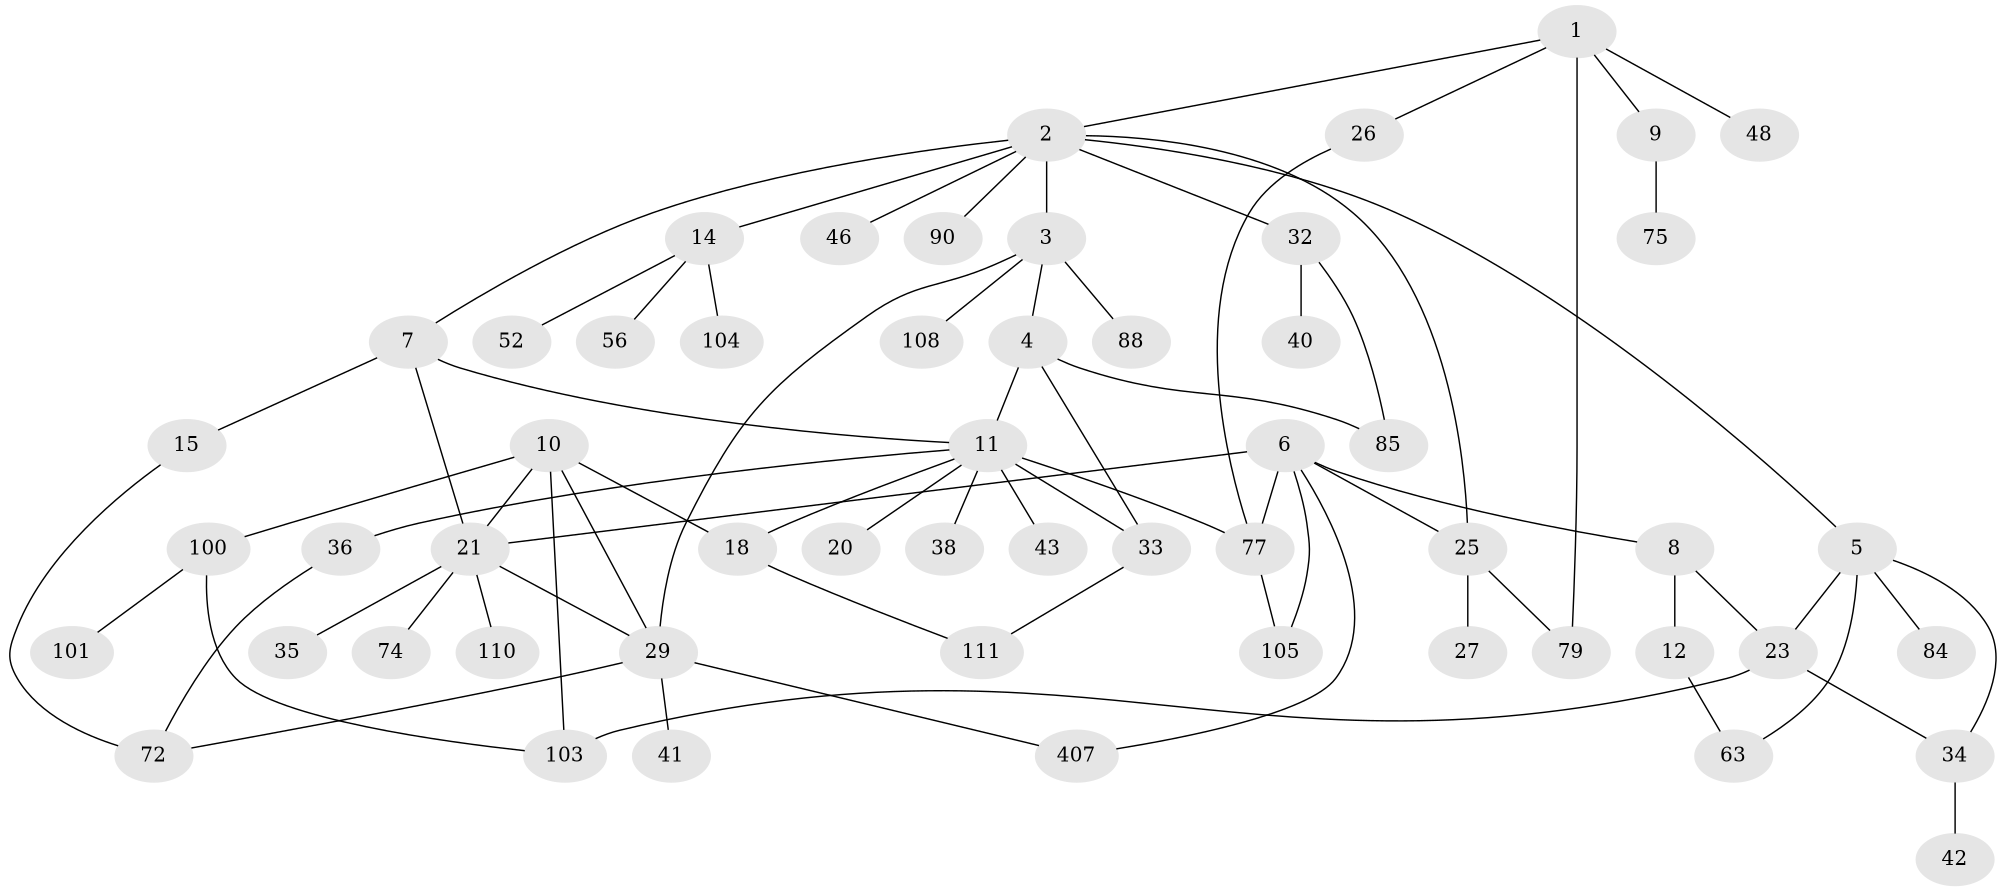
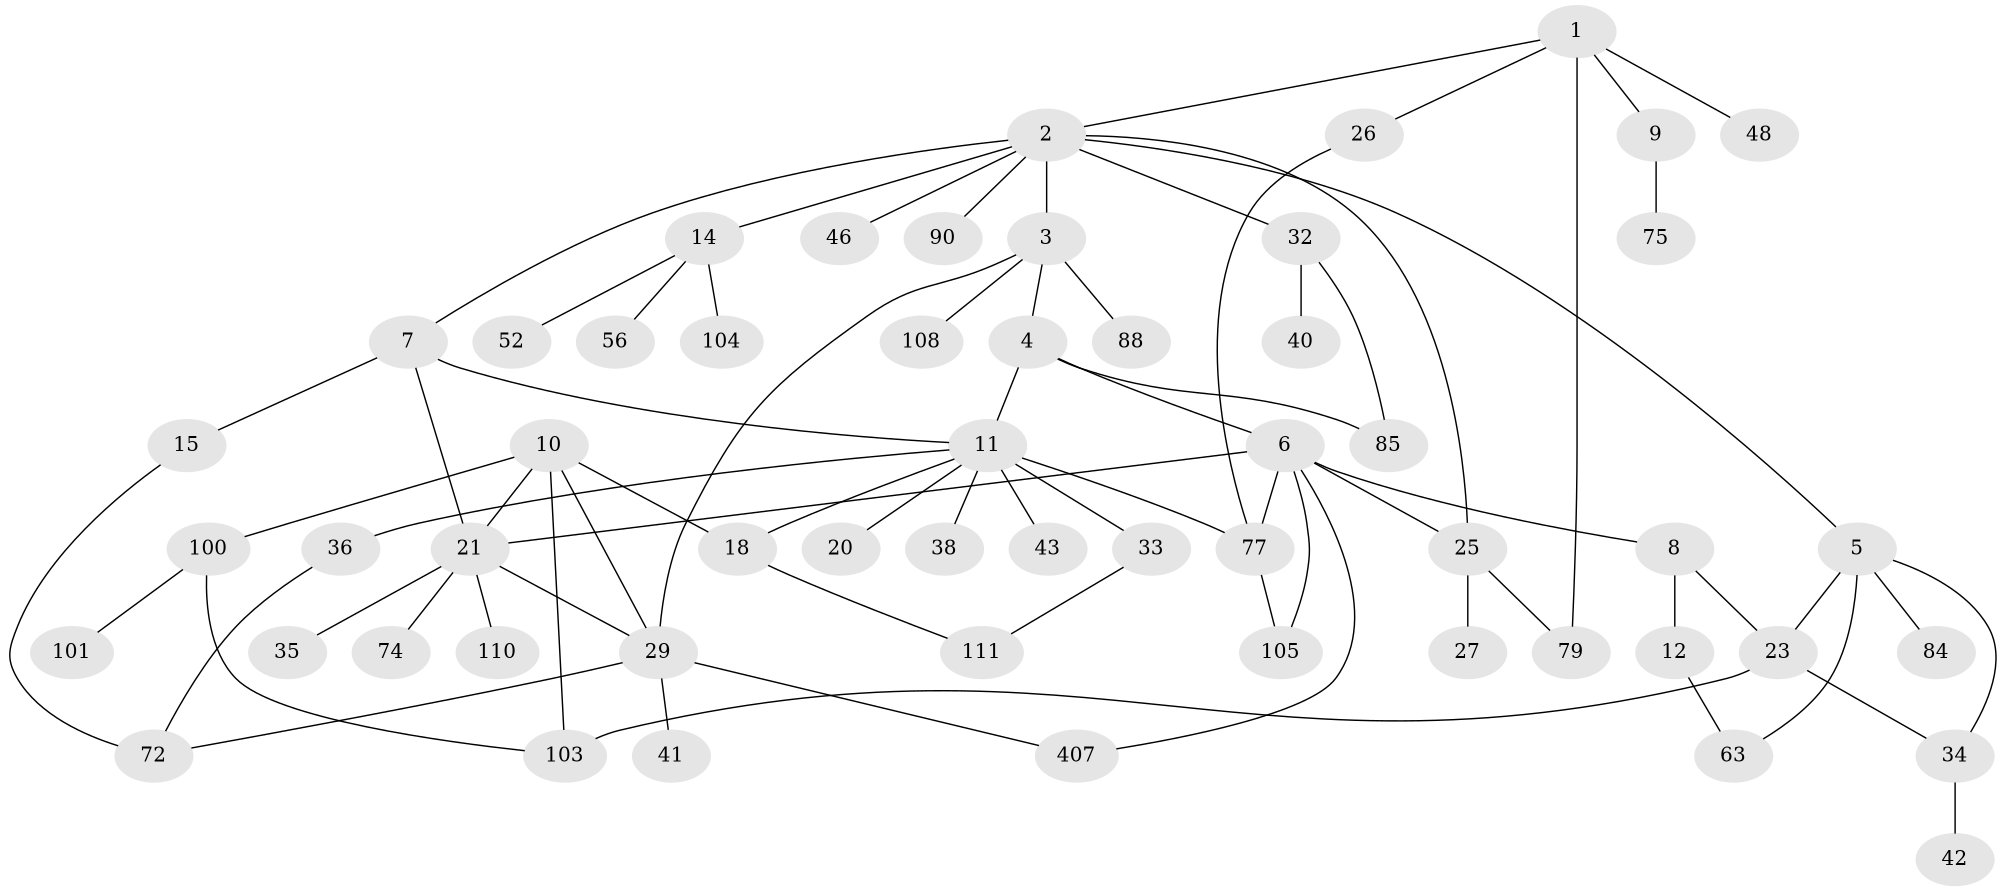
edge "4" -- "33": now "4" -- "6"
